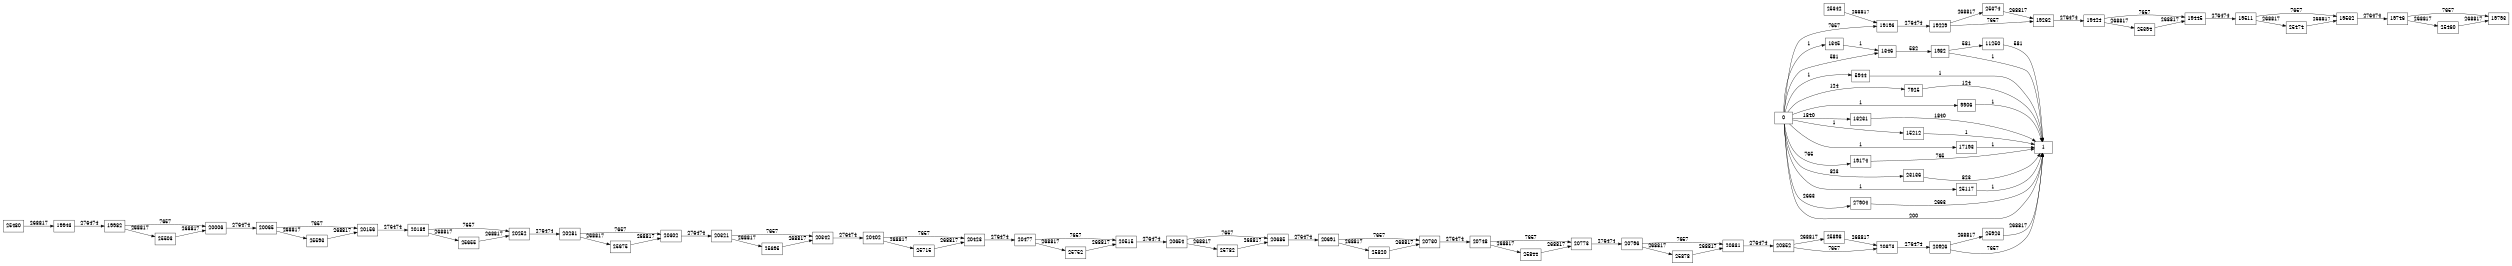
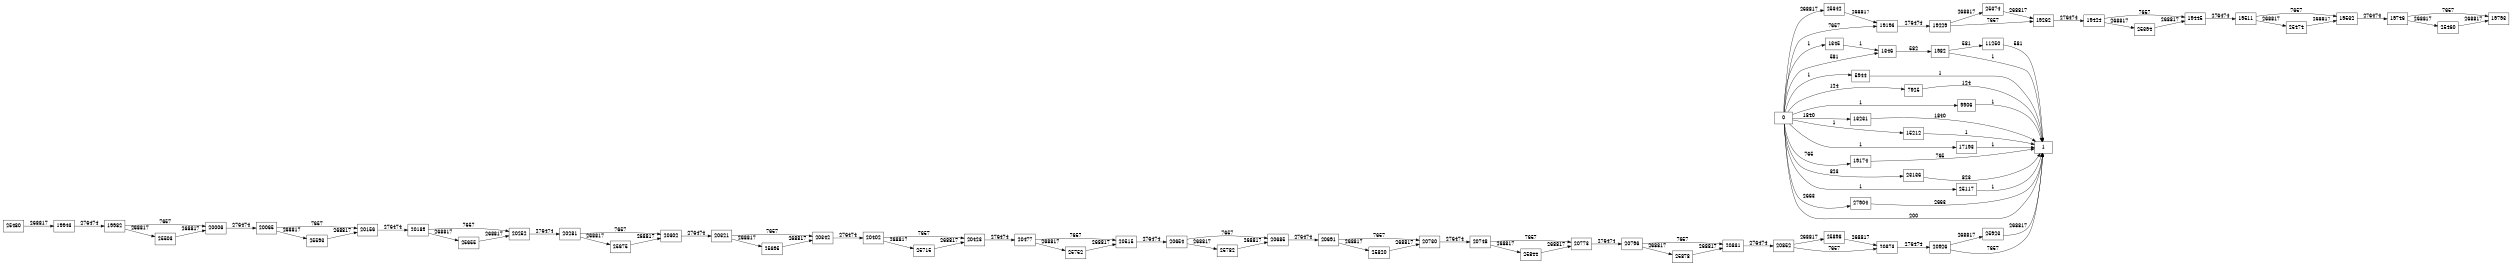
edge "0" -> "25342": added, label "268817"
